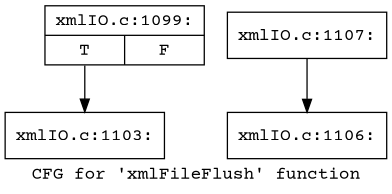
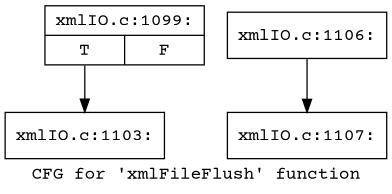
edge "xmlIO.c:1107:" -> "xmlIO.c:1106:": reversed
